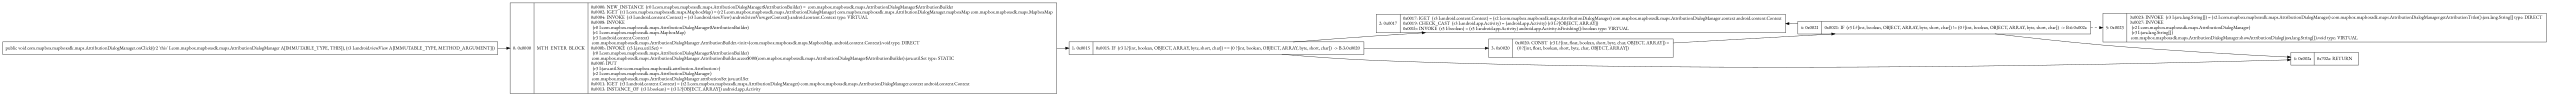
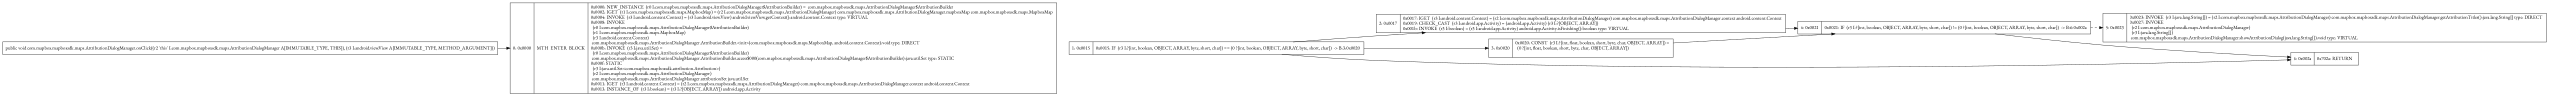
edge "4: 0x0021" -> "2: 0x0017": reversed
edge "0: 0x0000" -> "1: 0x0015": removed
node "0: 0x0000": text "0x000f: IPUT" -> "0x000f: STATIC"
